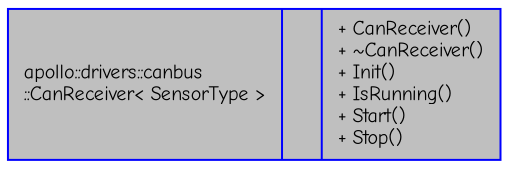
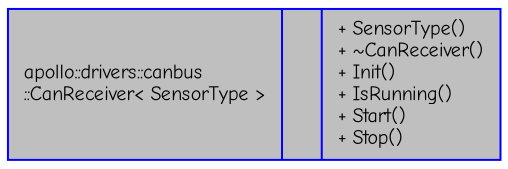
node "apollo::drivers::canbus": text "+ CanReceiver()" -> "+ SensorType()"
